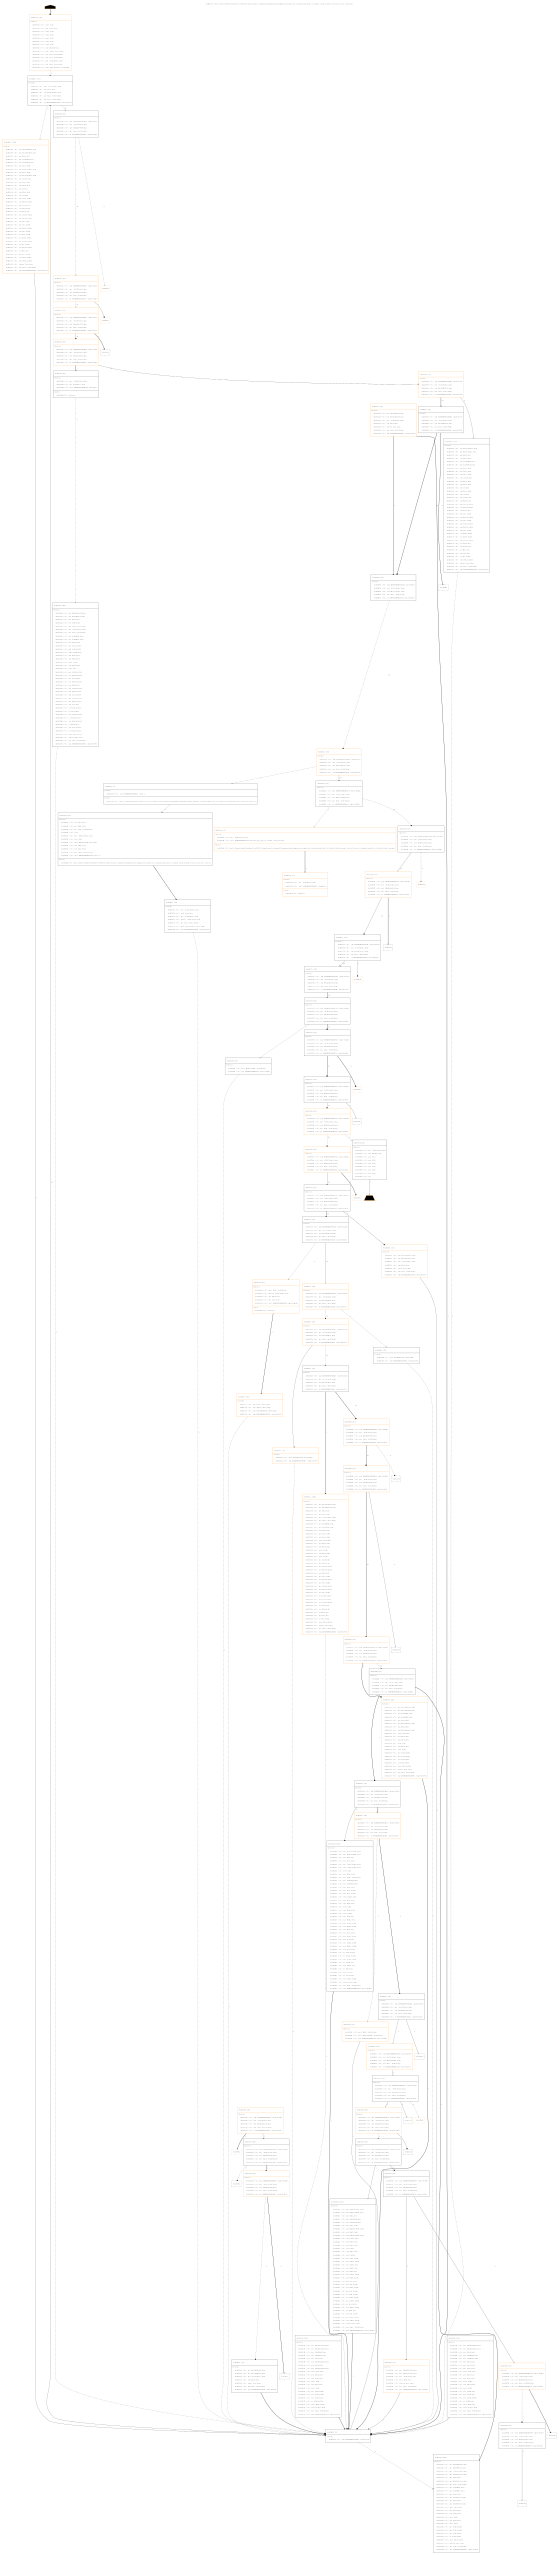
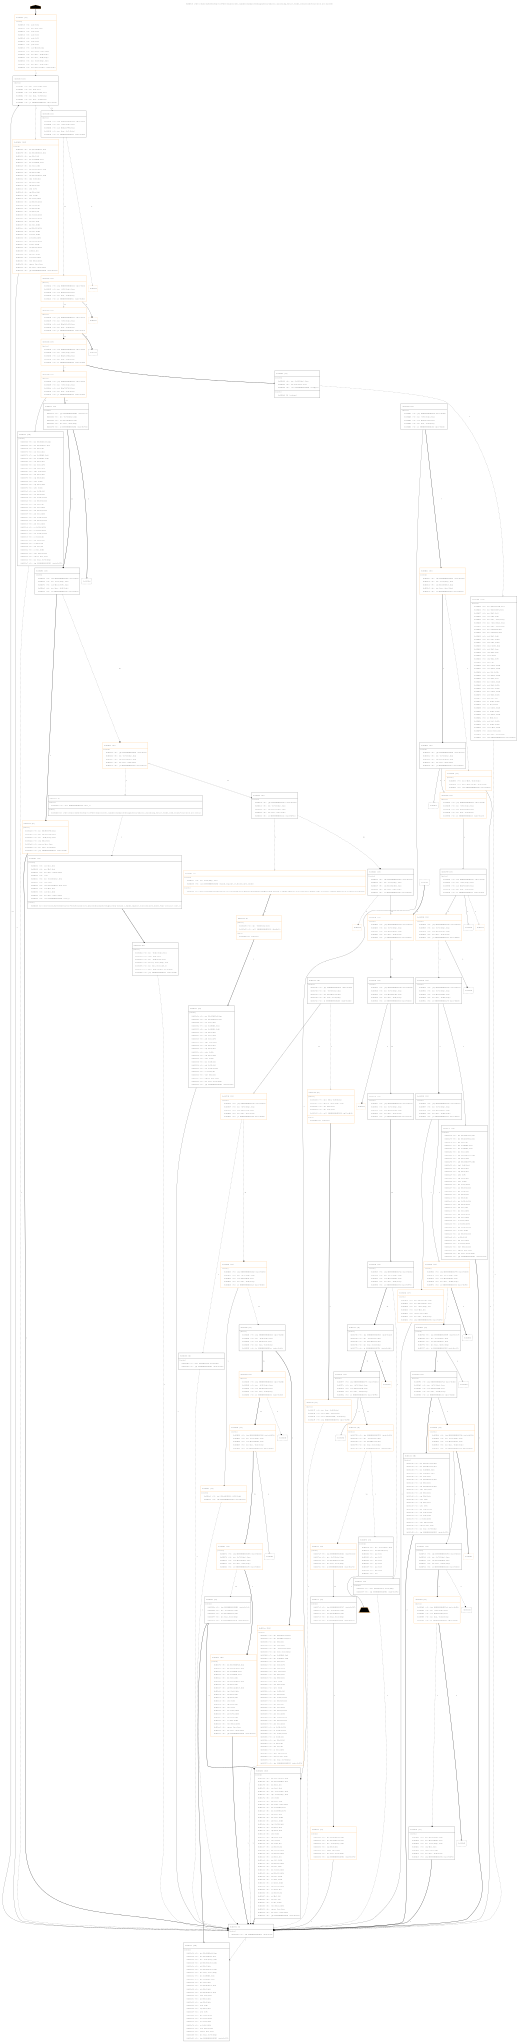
edge "0x401a3d [27]" -> "0x401696 [25]": reversed
edge "0x4016fa [25]" -> "0x40232a": reversed
edge "0x401ef5 [9]" -> "0x401efe [84]": added, label "1"
node "0x402036": removed
edge "0x4017c2 [25]" -> "0x4017db [25]": removed, label "15"
node "0x40199d [25]": added
edge "0x40188a [25]" -> "0x4018a3 [25]": now "0x40188a [25]" -> "0x401c86 [152]"
